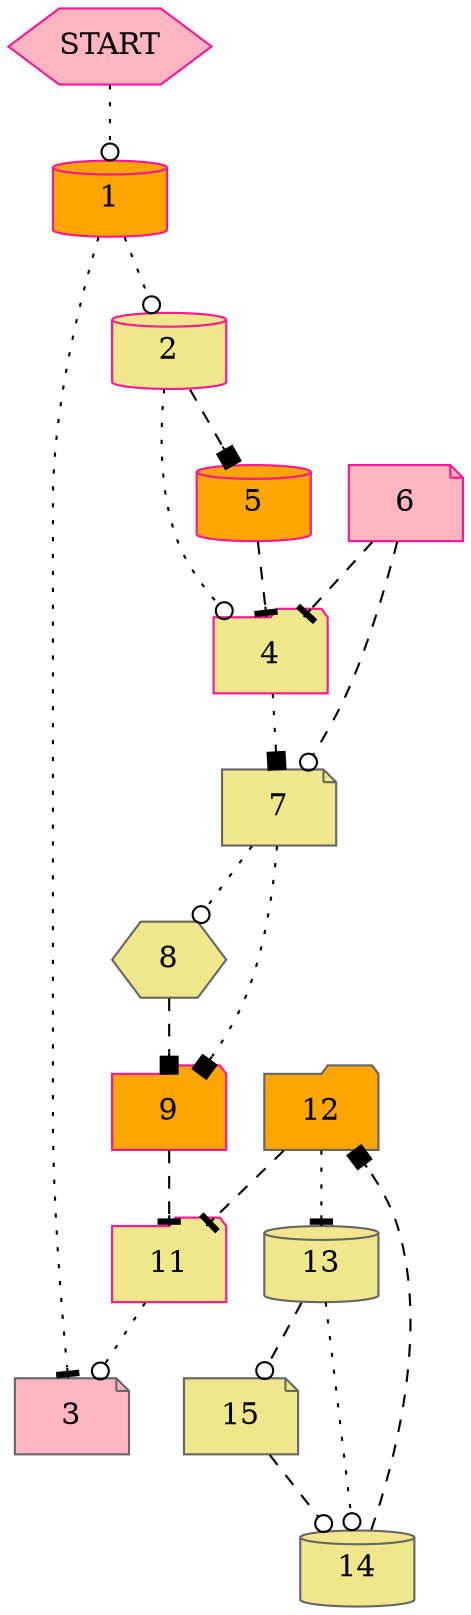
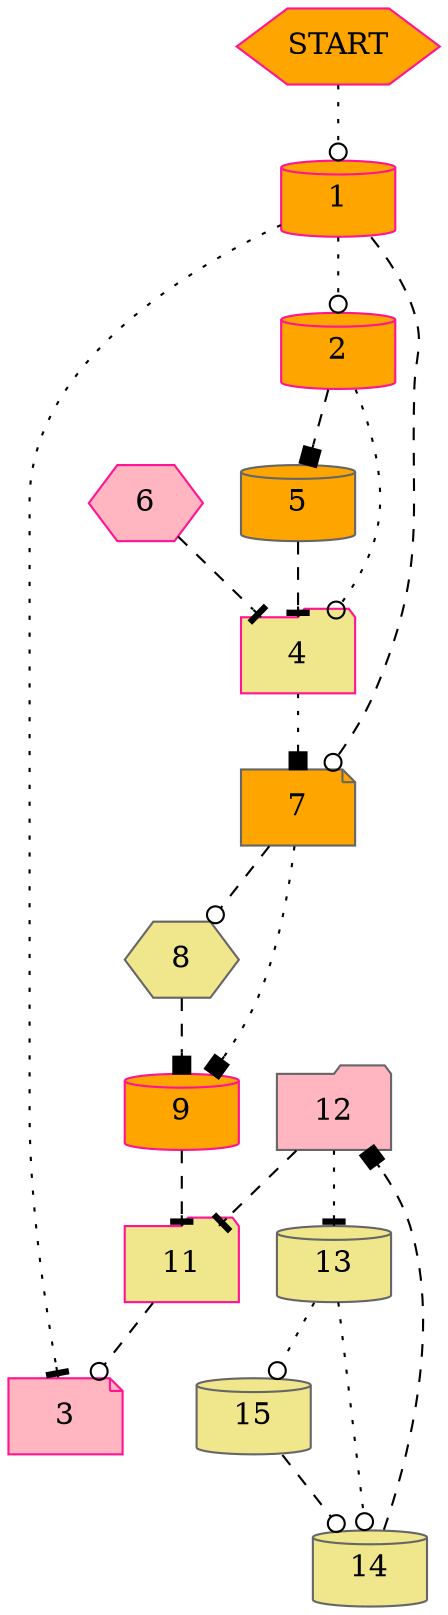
node "START": fillcolor lightpink -> orange
node "2": fillcolor khaki -> orange
node "5": color deeppink -> gray40
node "6": shape note -> hexagon
edge "6" -> "7": now "1" -> "7"
node "7": fillcolor khaki -> orange
edge "7" -> "8": style dotted -> dashed
node "9": shape folder -> cylinder
node "12": fillcolor orange -> lightpink
edge "11" -> "3": style dotted -> dashed
edge "13" -> "15": style dashed -> dotted
node "3": color gray40 -> deeppink
node "15": shape note -> cylinder
